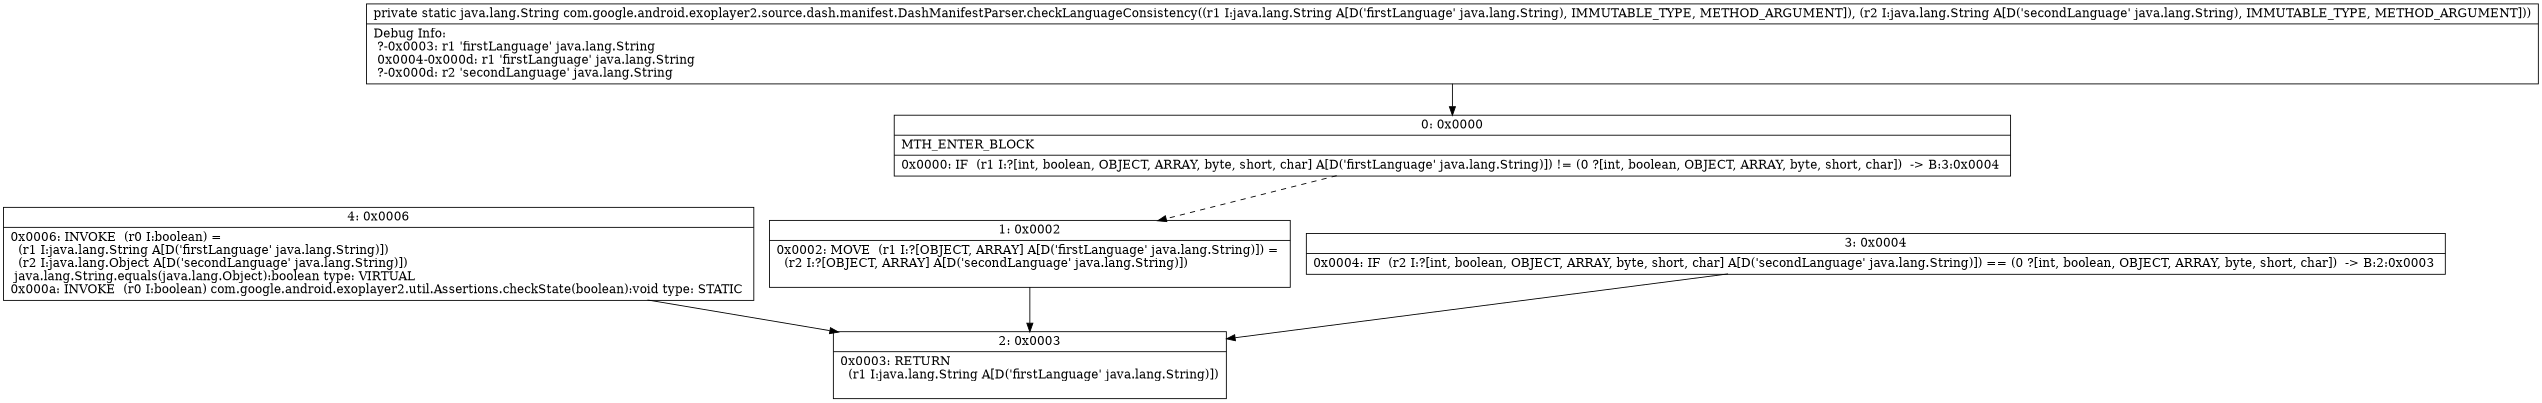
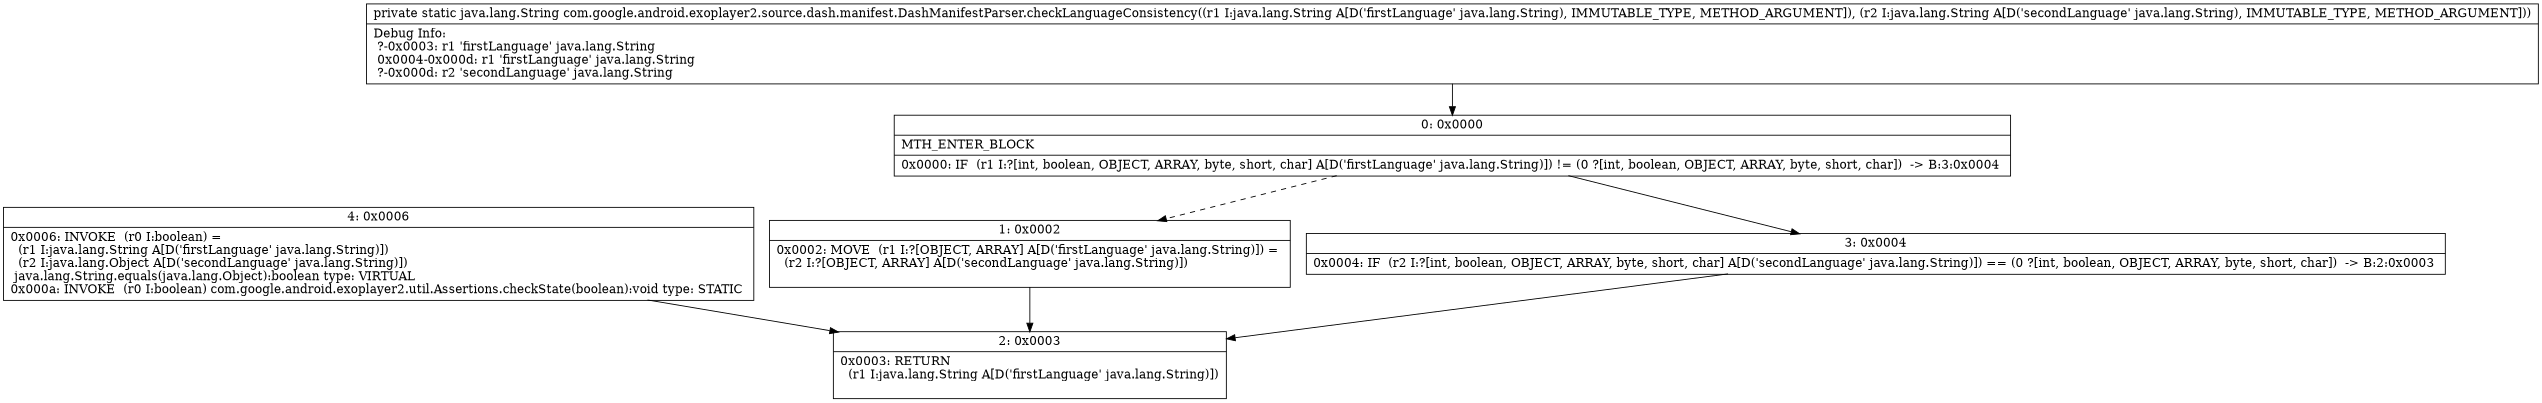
edge "0: 0x0000" -> "3: 0x0004": added
